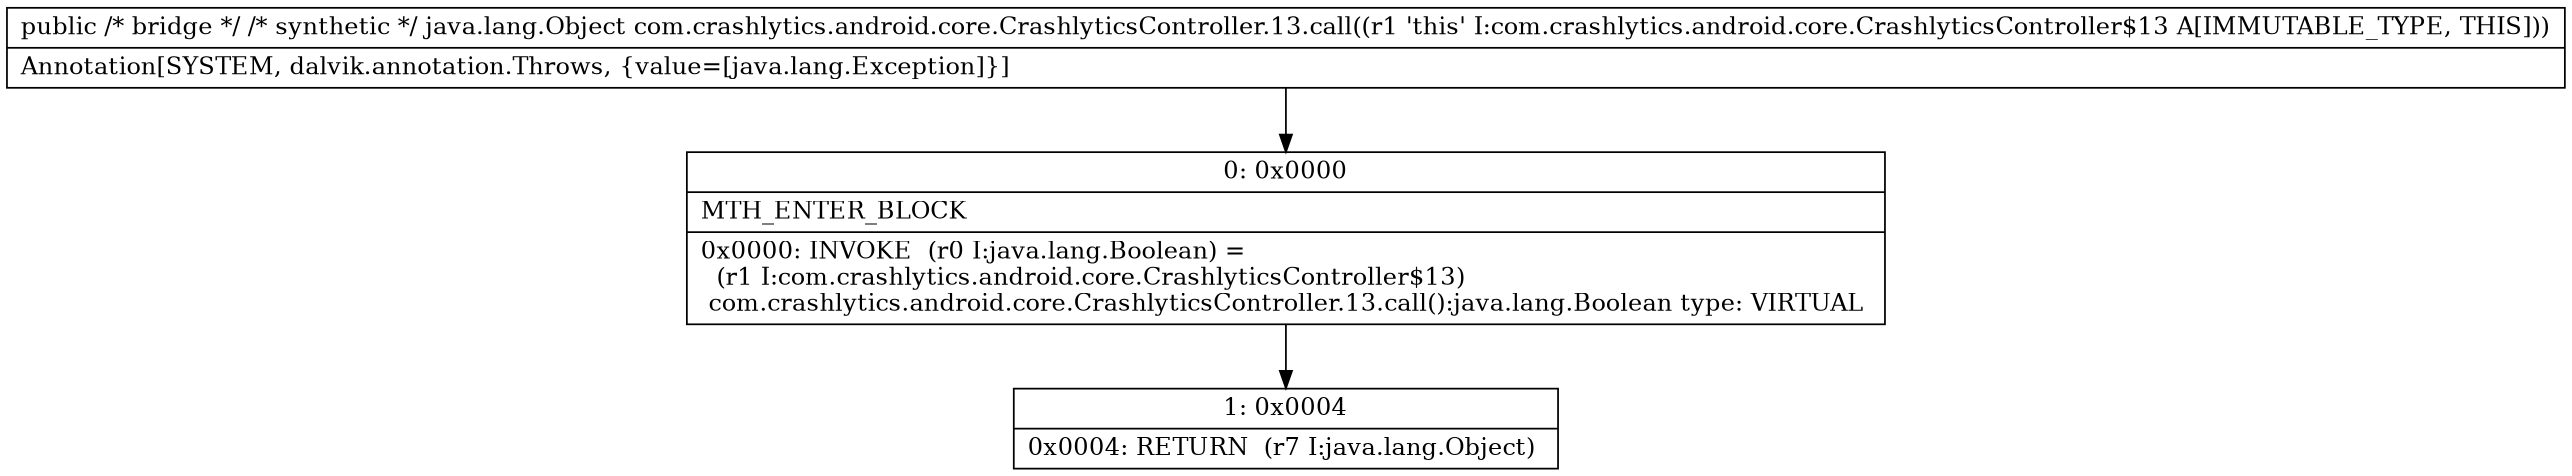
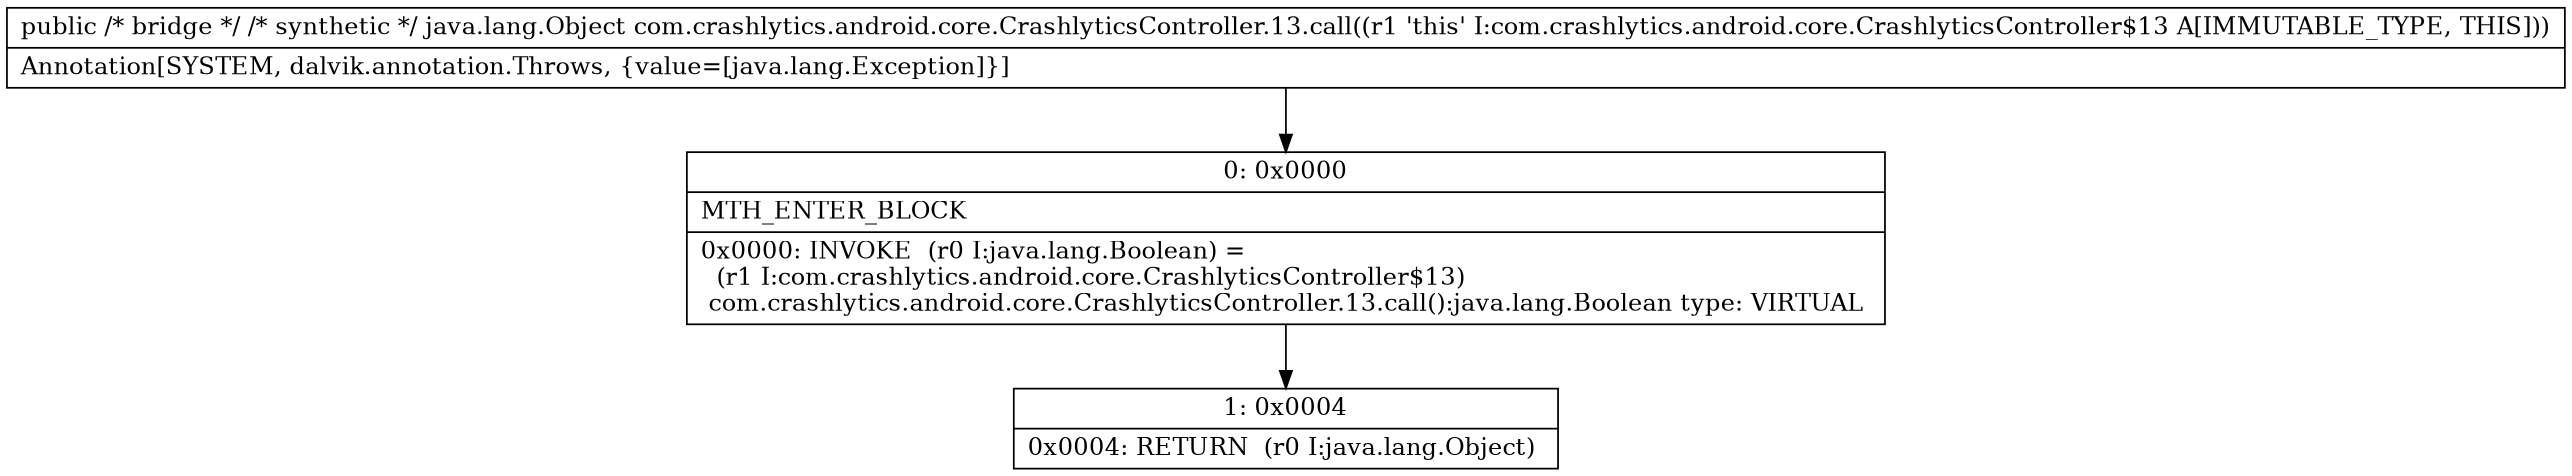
node "1: 0x0004": text "0x0004: RETURN  (r7 I:java.lang.Object)" -> "0x0004: RETURN  (r0 I:java.lang.Object)"
